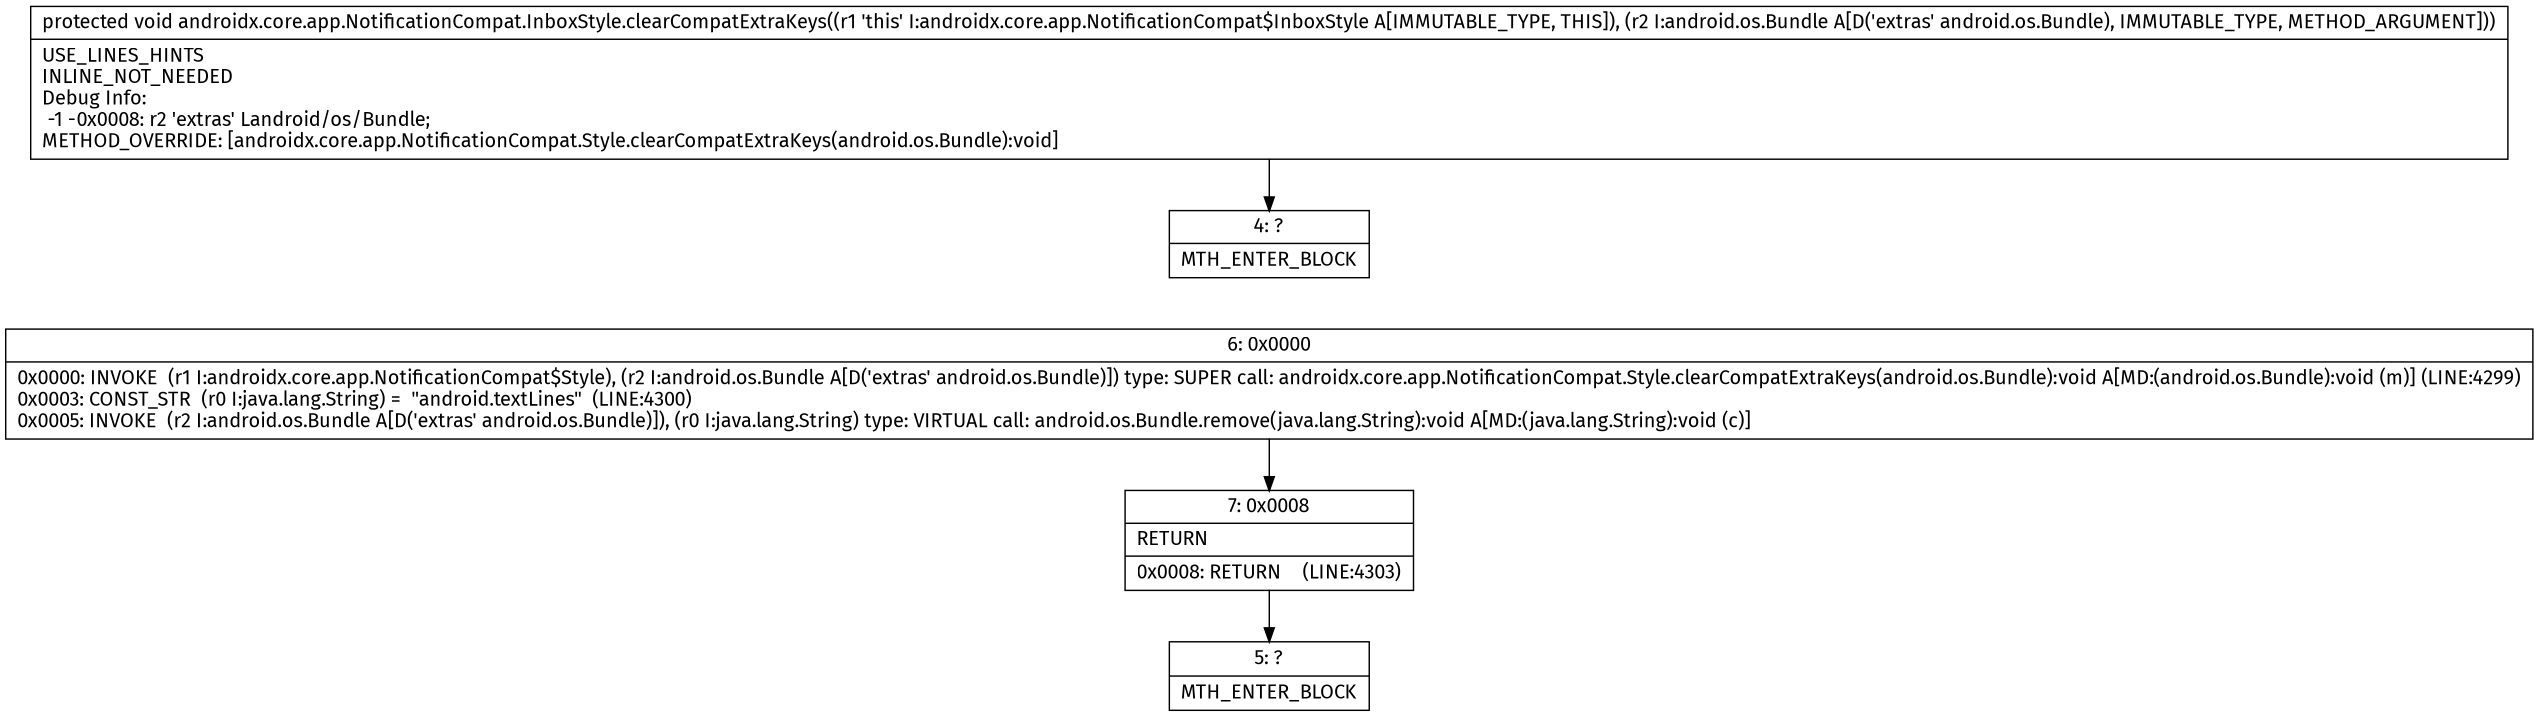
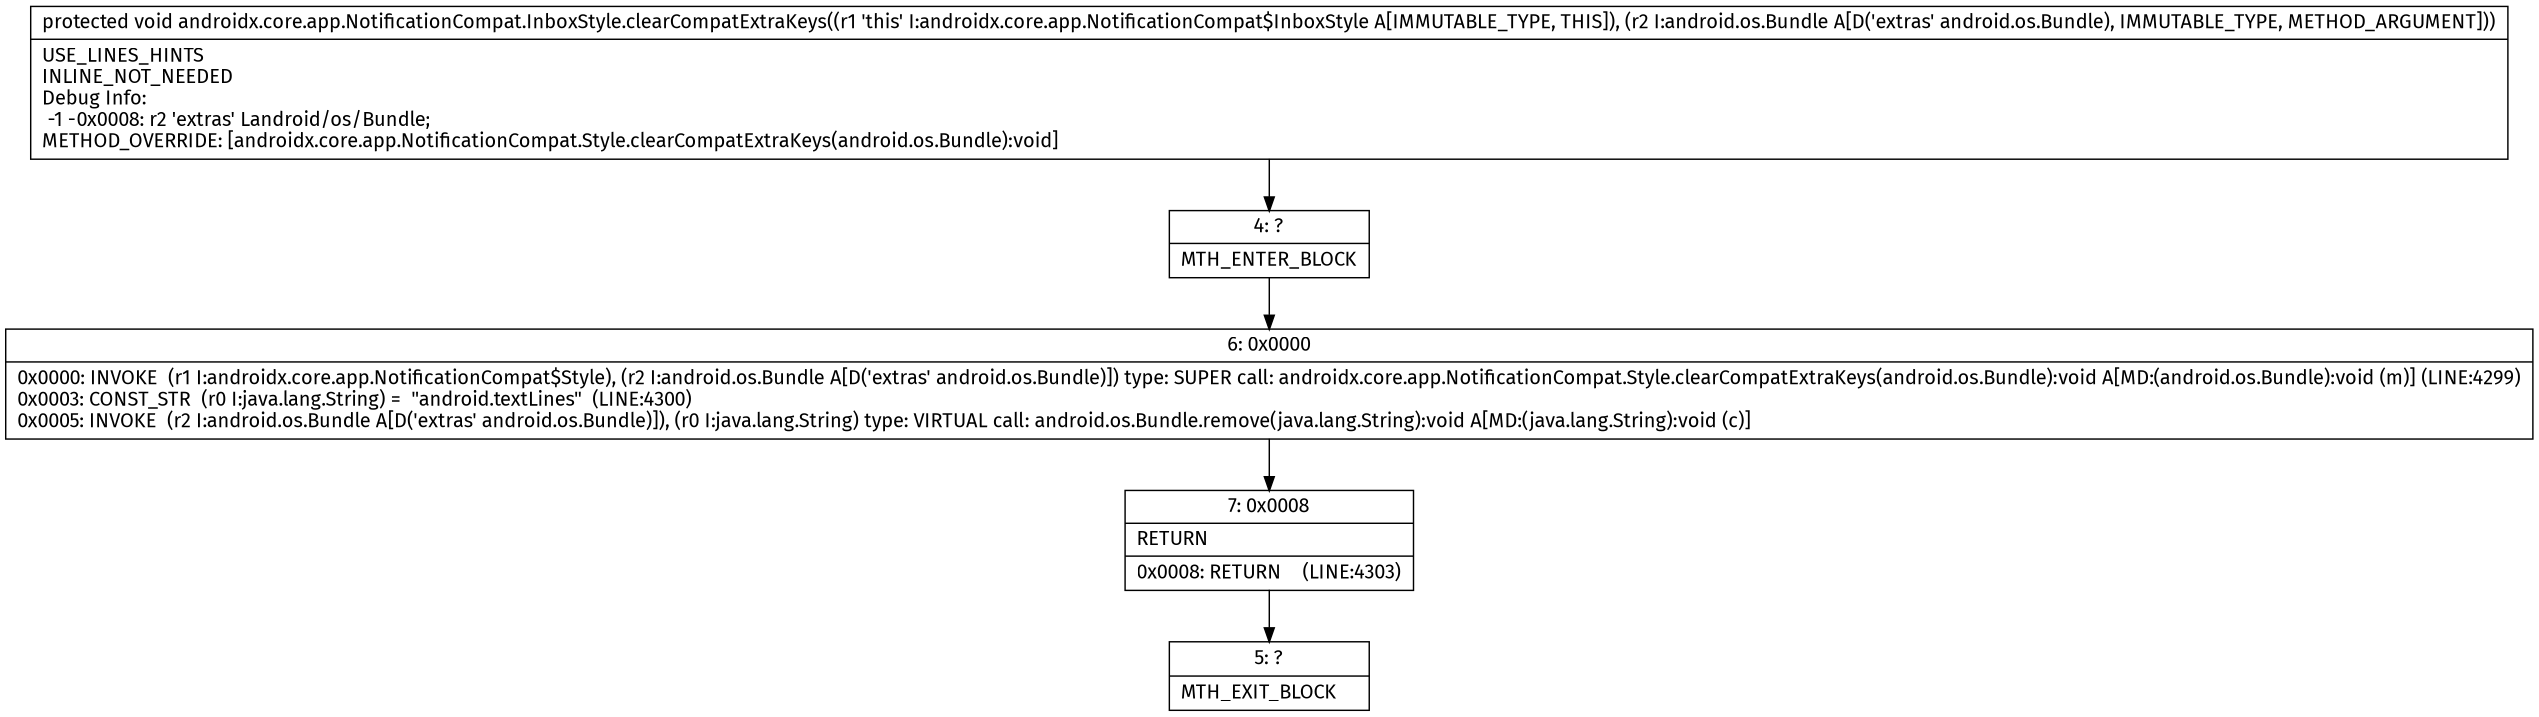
edge "4: ?" -> "6: 0x0000": added
node "5: ?": text "MTH_ENTER_BLOCK" -> "MTH_EXIT_BLOCK"
